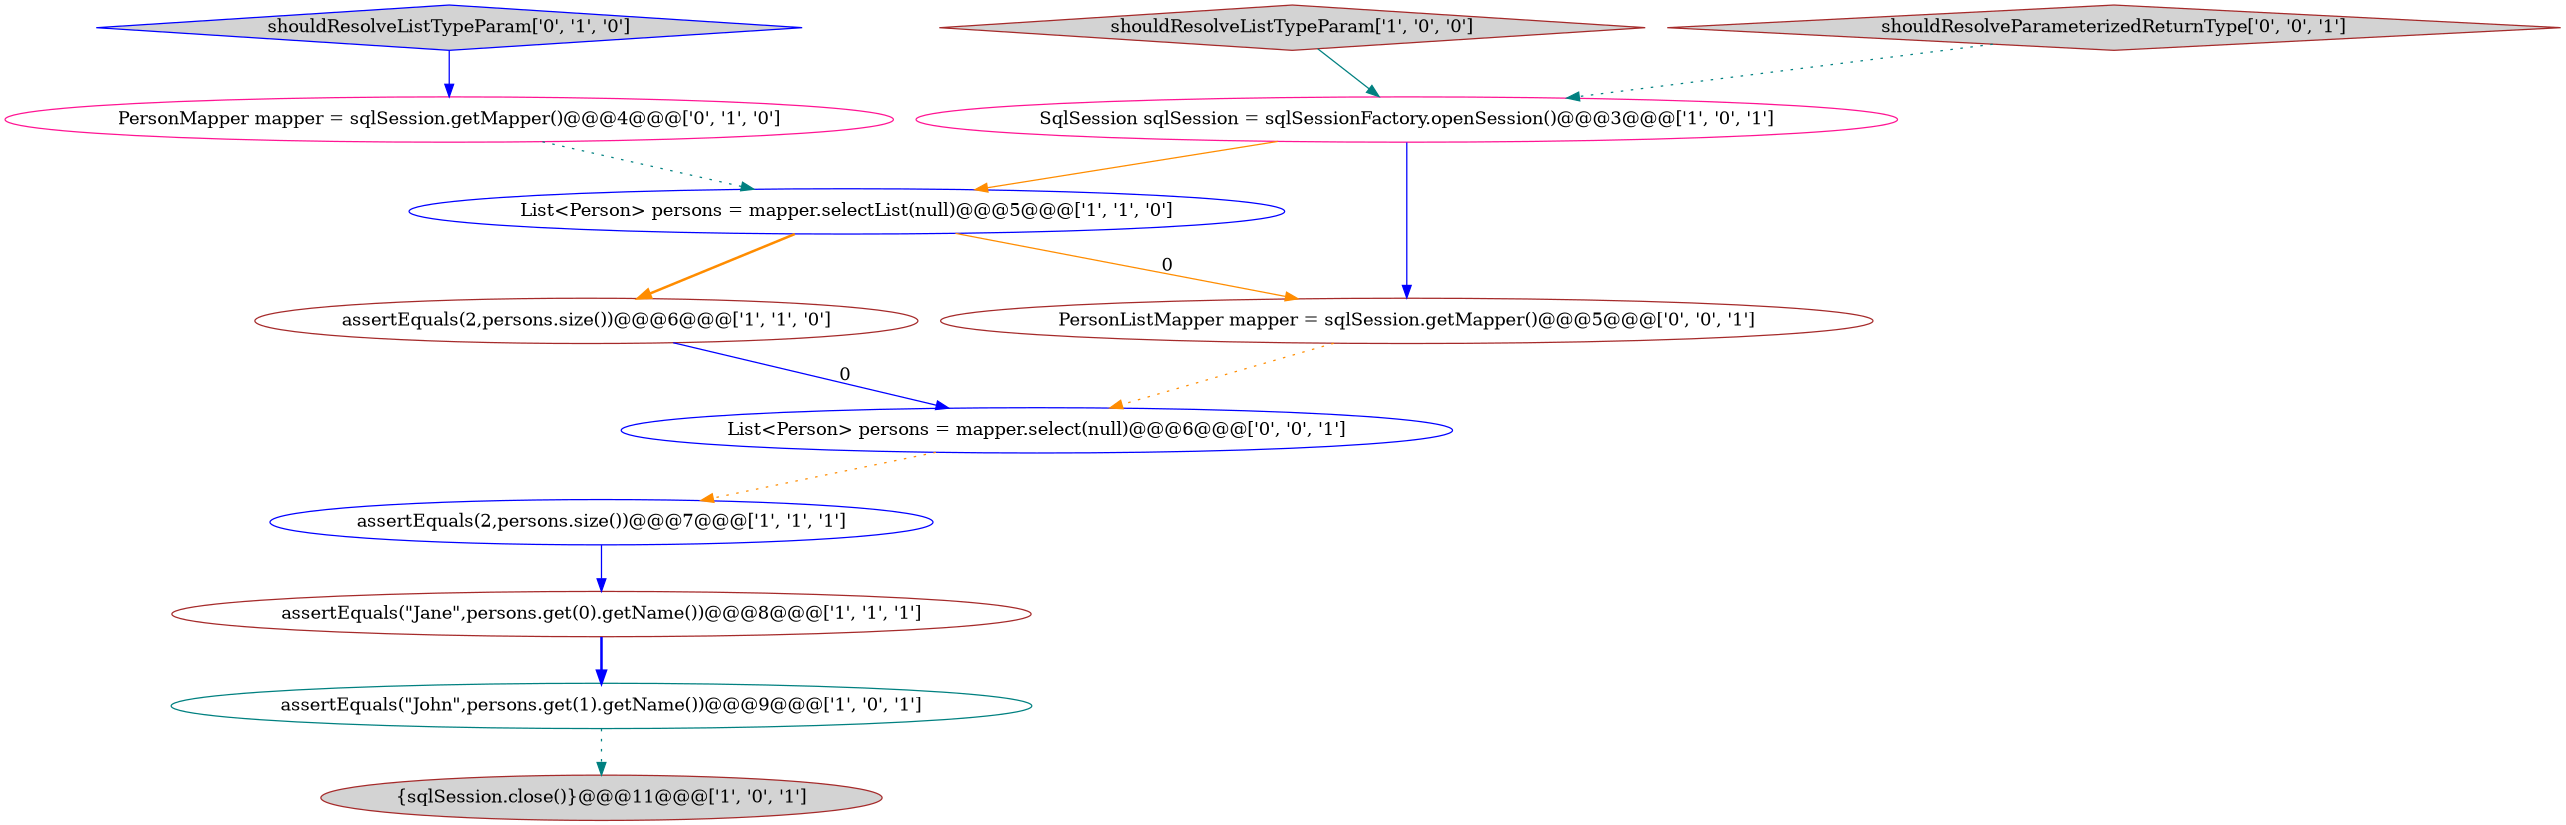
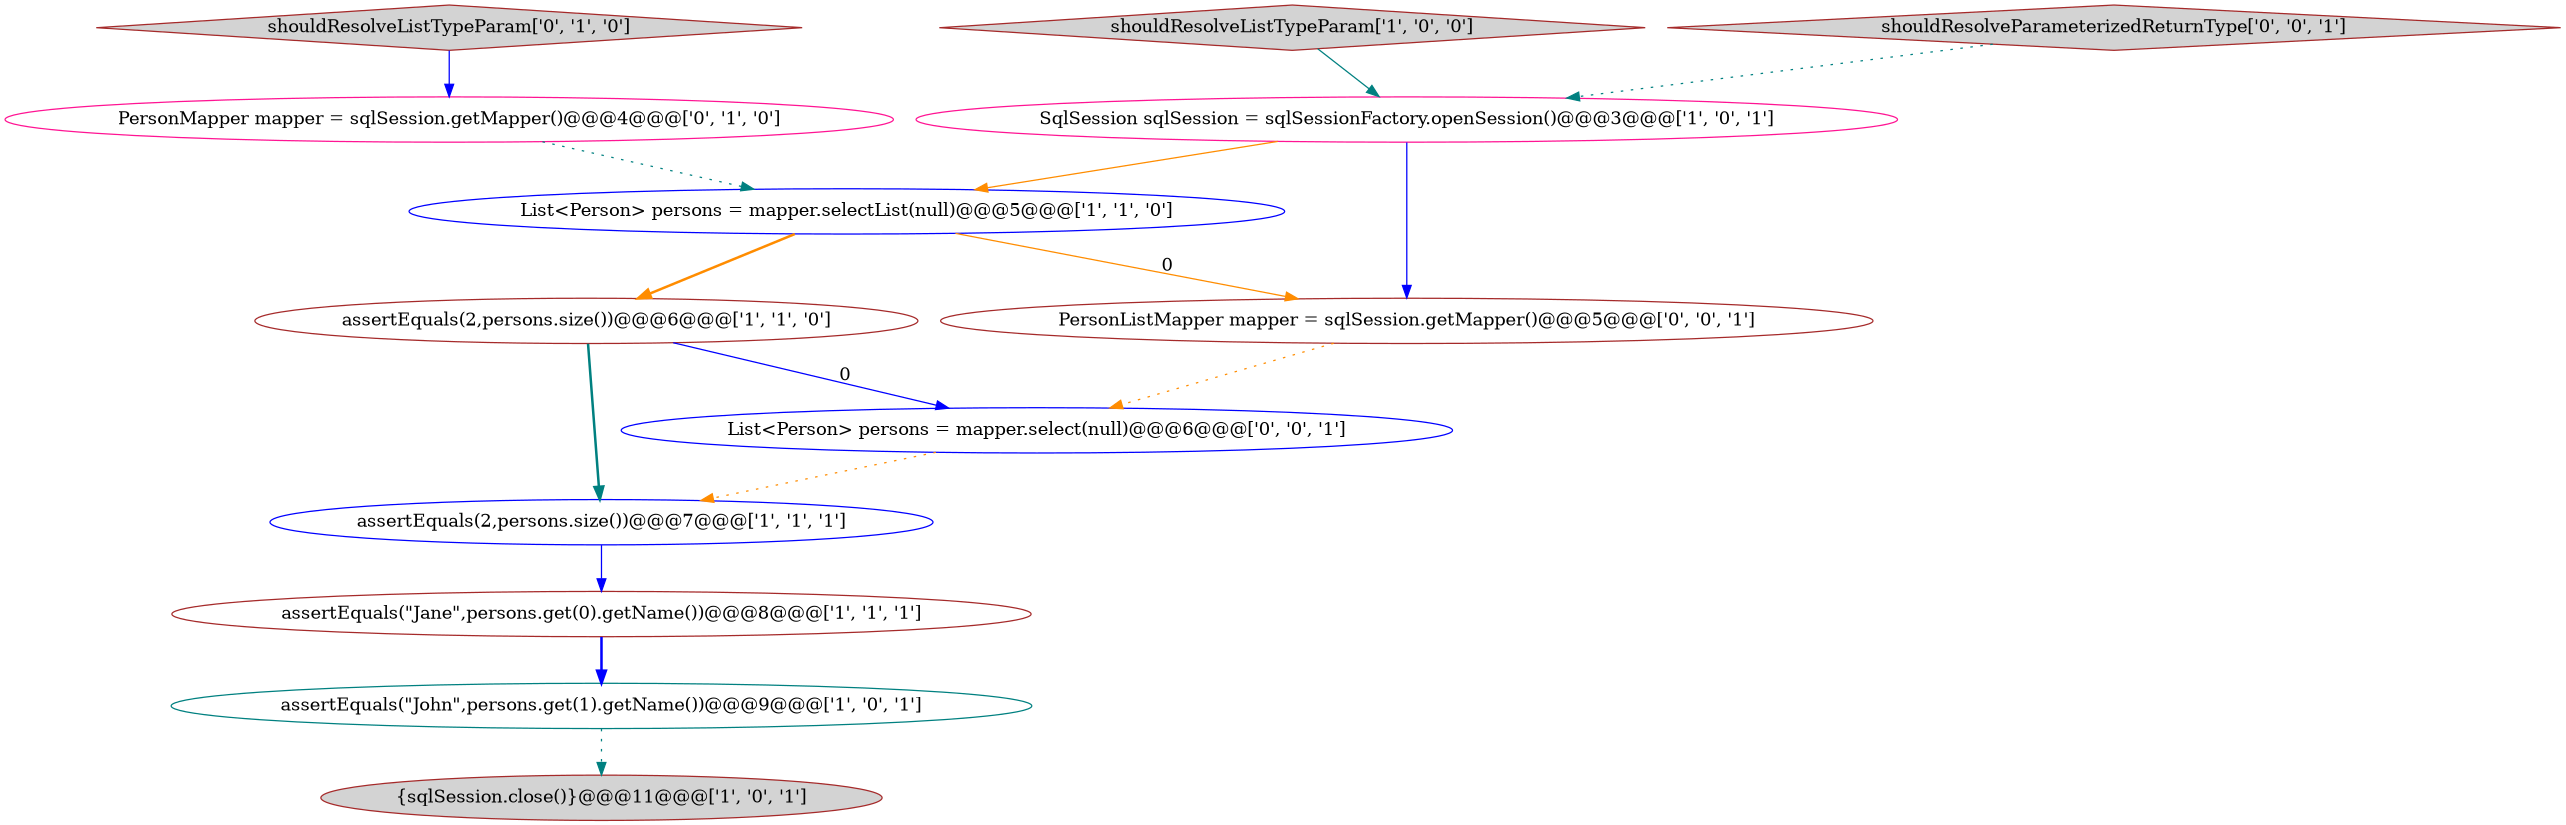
node "shouldResolveListTypeParam['0', '1', '0']": color blue -> brown
edge "assertEquals(2,persons.size())@@@6@@@['1', '1', '0']" -> "assertEquals(2,persons.size())@@@7@@@['1', '1', '1']": added
